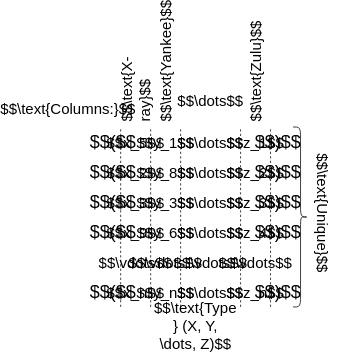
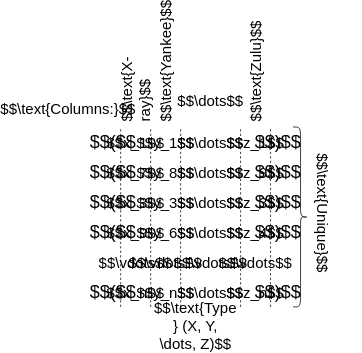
node "$$x_5$$": label "$$x_5$$" -> "$$x_1$$"
node "$$x_2$$": label "$$x_2$$" -> "$$x_7$$"
node "$$z_2$$": label "$$z_2$$" -> "$$z_9$$"
